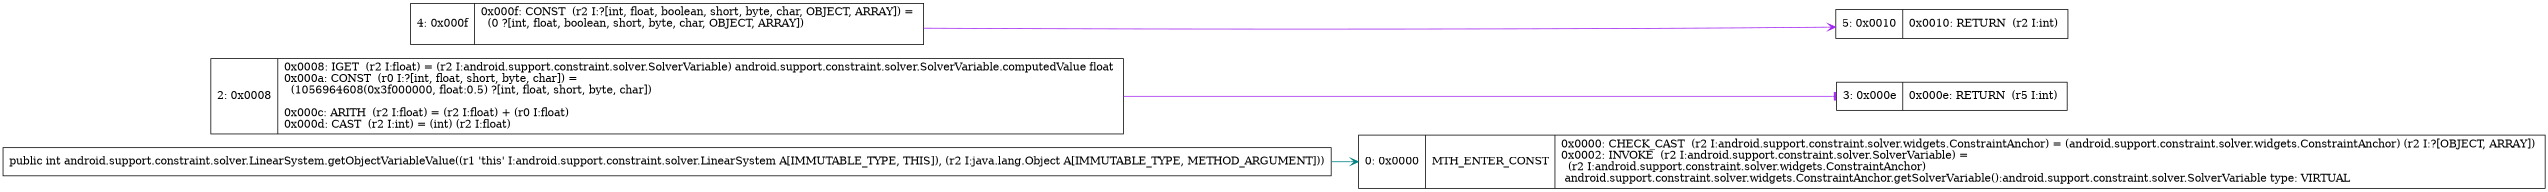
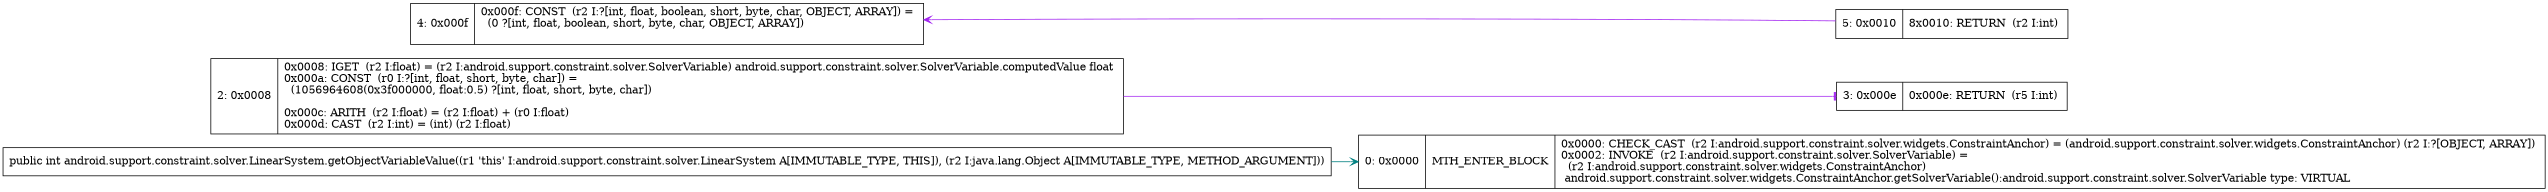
node "5: 0x0010": text "0x0010: RETURN  (r2 I:int)" -> "8x0010: RETURN  (r2 I:int)"
edge "4: 0x000f" -> "5: 0x0010": reversed
node "0: 0x0000": text "MTH_ENTER_CONST" -> "MTH_ENTER_BLOCK"
